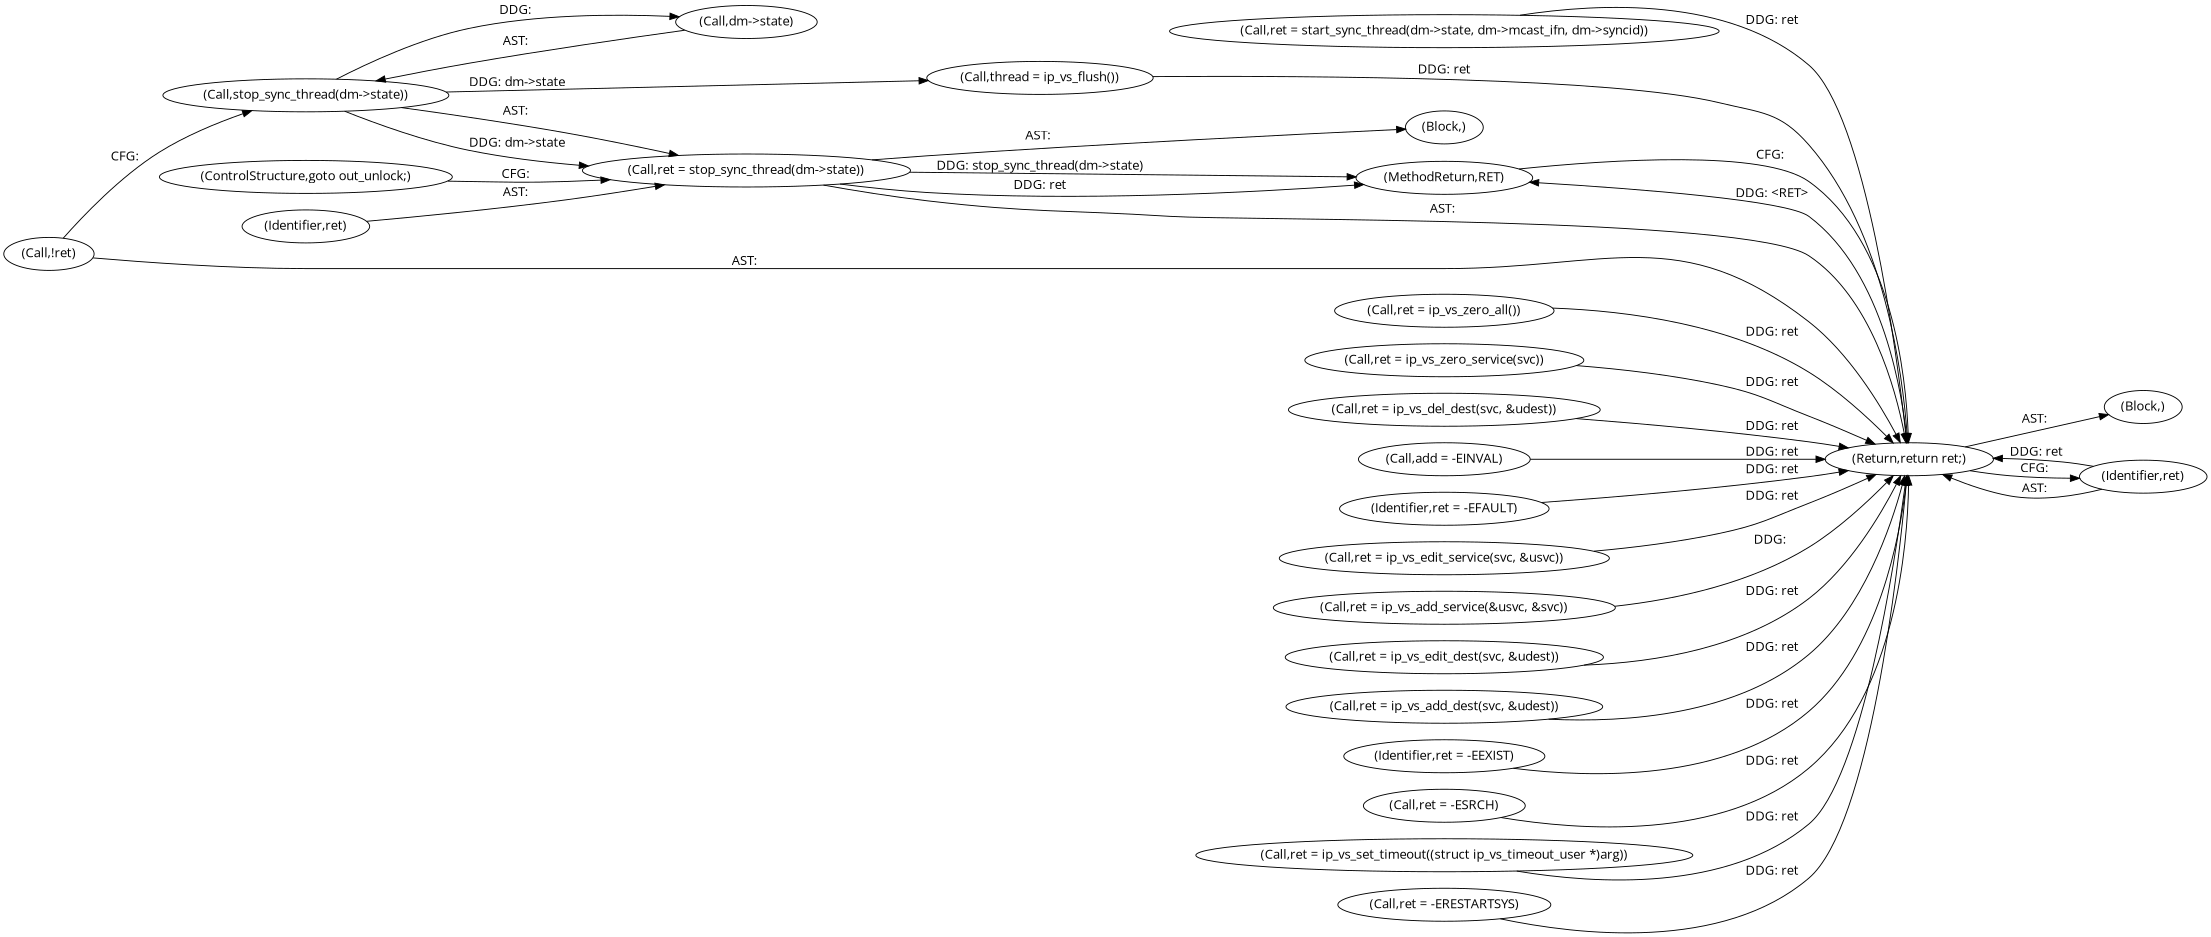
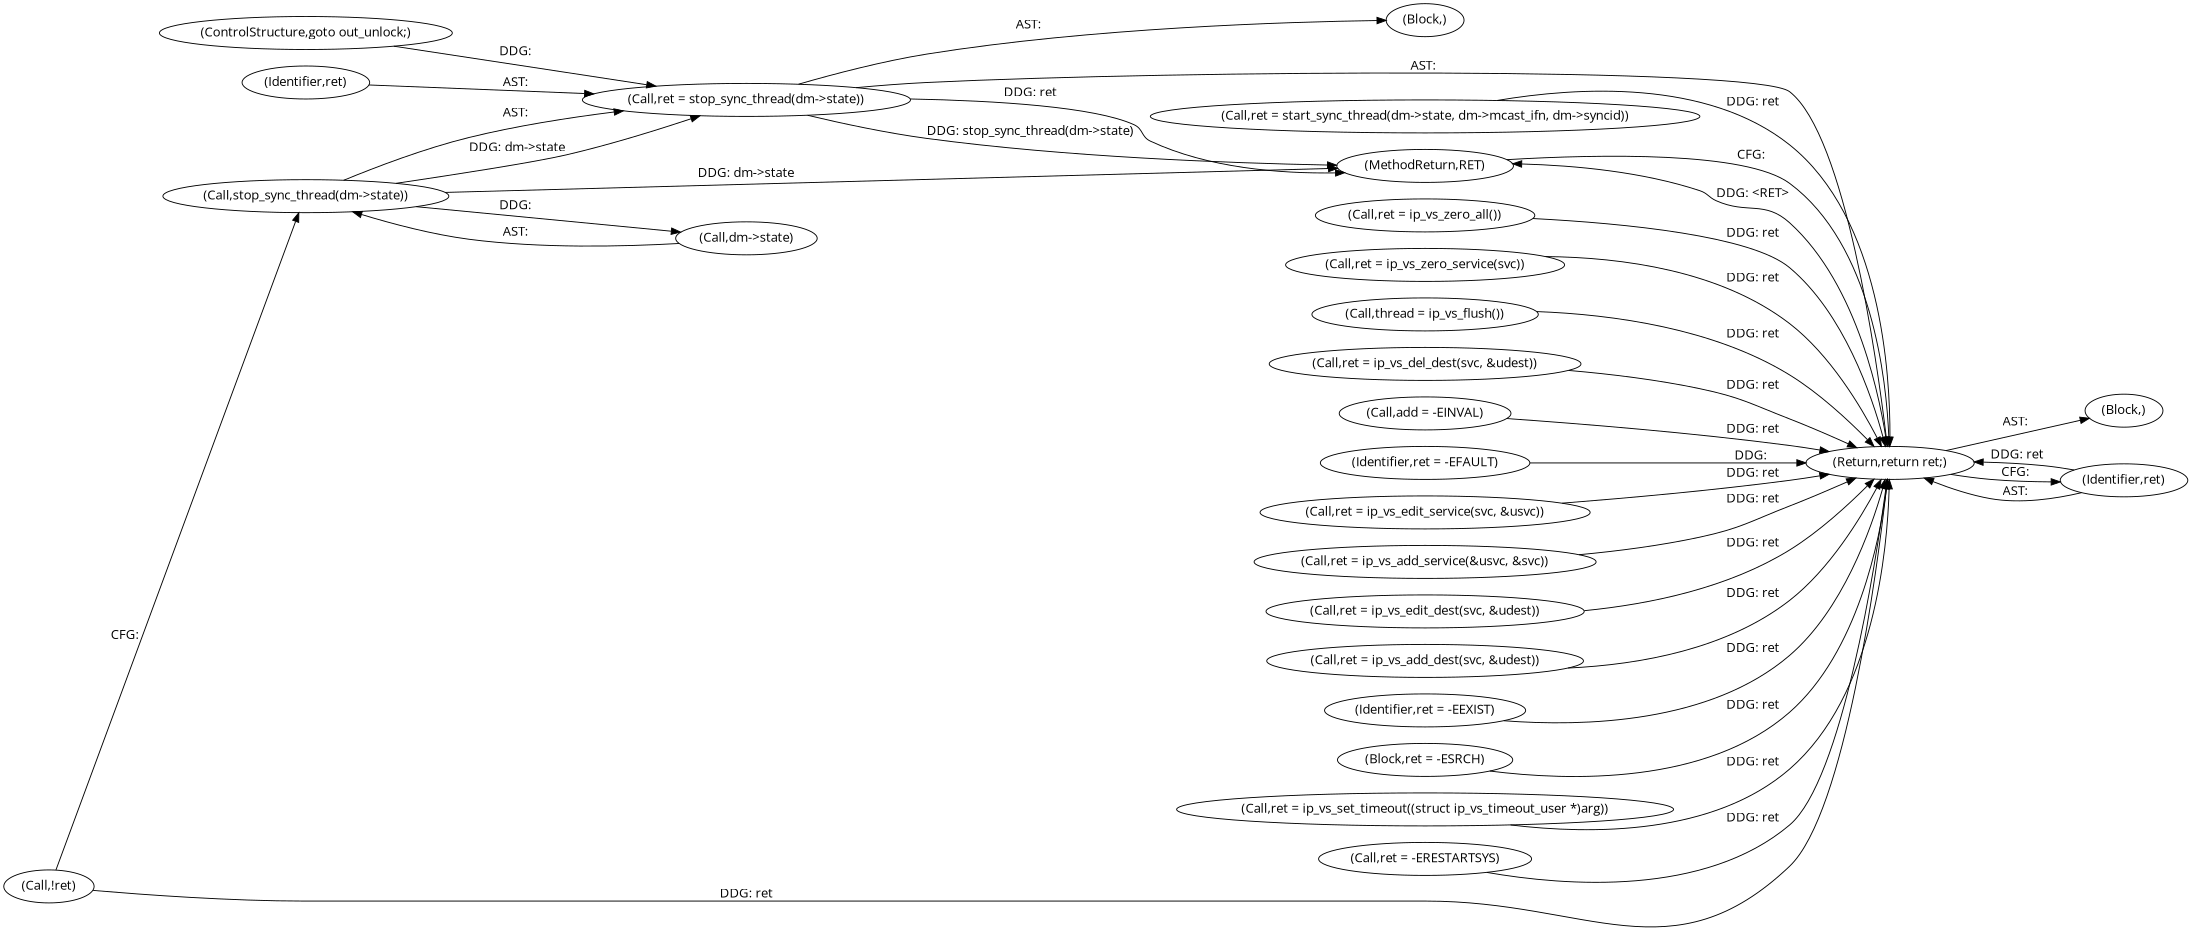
edge "(Call,stop_sync_thread(dm->state))" -> "(Call,thread = ip_vs_flush())": now "(Call,stop_sync_thread(dm->state))" -> "(MethodReturn,RET)"
edge "(ControlStructure,goto out_unlock;)" -> "(Call,ret = stop_sync_thread(dm->state))": label "CFG: " -> "DDG: "
edge "(Call,!ret)" -> "(Return,return ret;)": label "AST: " -> "DDG: ret"
edge "(Identifier,ret = -EFAULT)" -> "(Return,return ret;)": label "DDG: ret" -> "DDG: "
edge "(Call,ret = ip_vs_add_service(&usvc, &svc))" -> "(Return,return ret;)": label "DDG: " -> "DDG: ret"
node "(Call,ret = -ESRCH)": label "(Call,ret = -ESRCH)" -> "(Block,ret = -ESRCH)"
